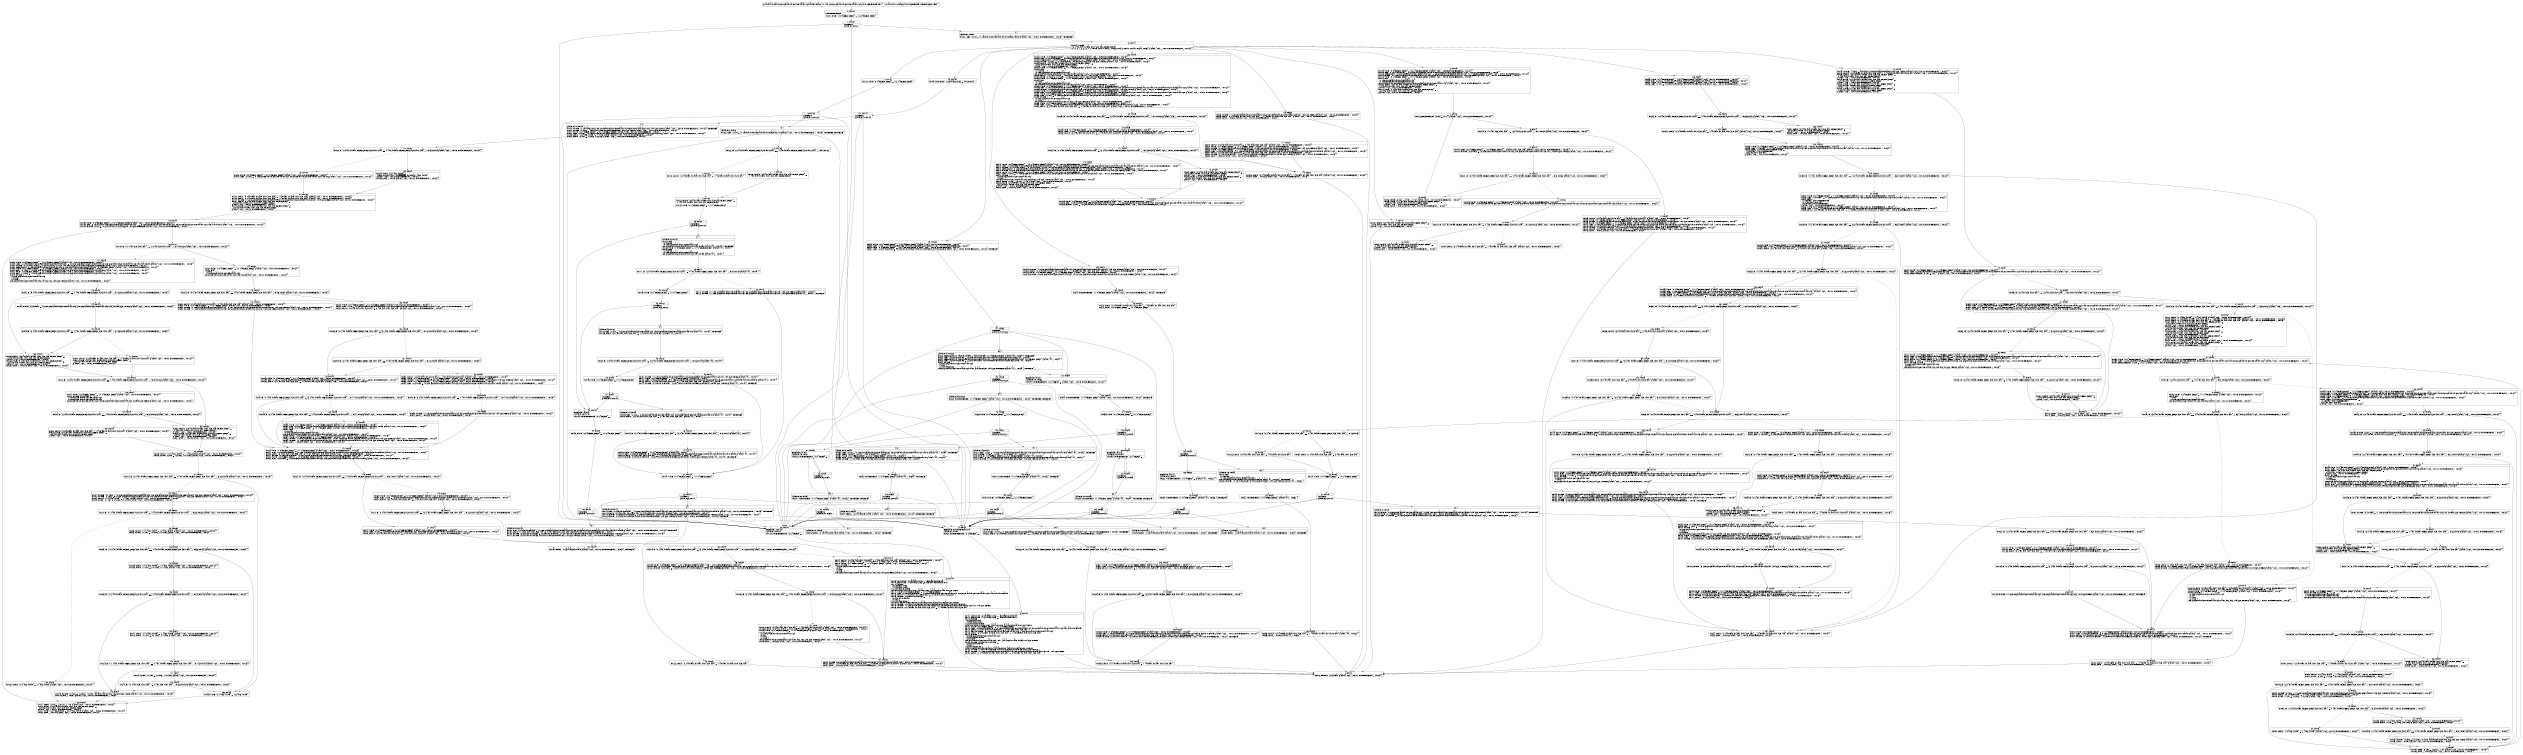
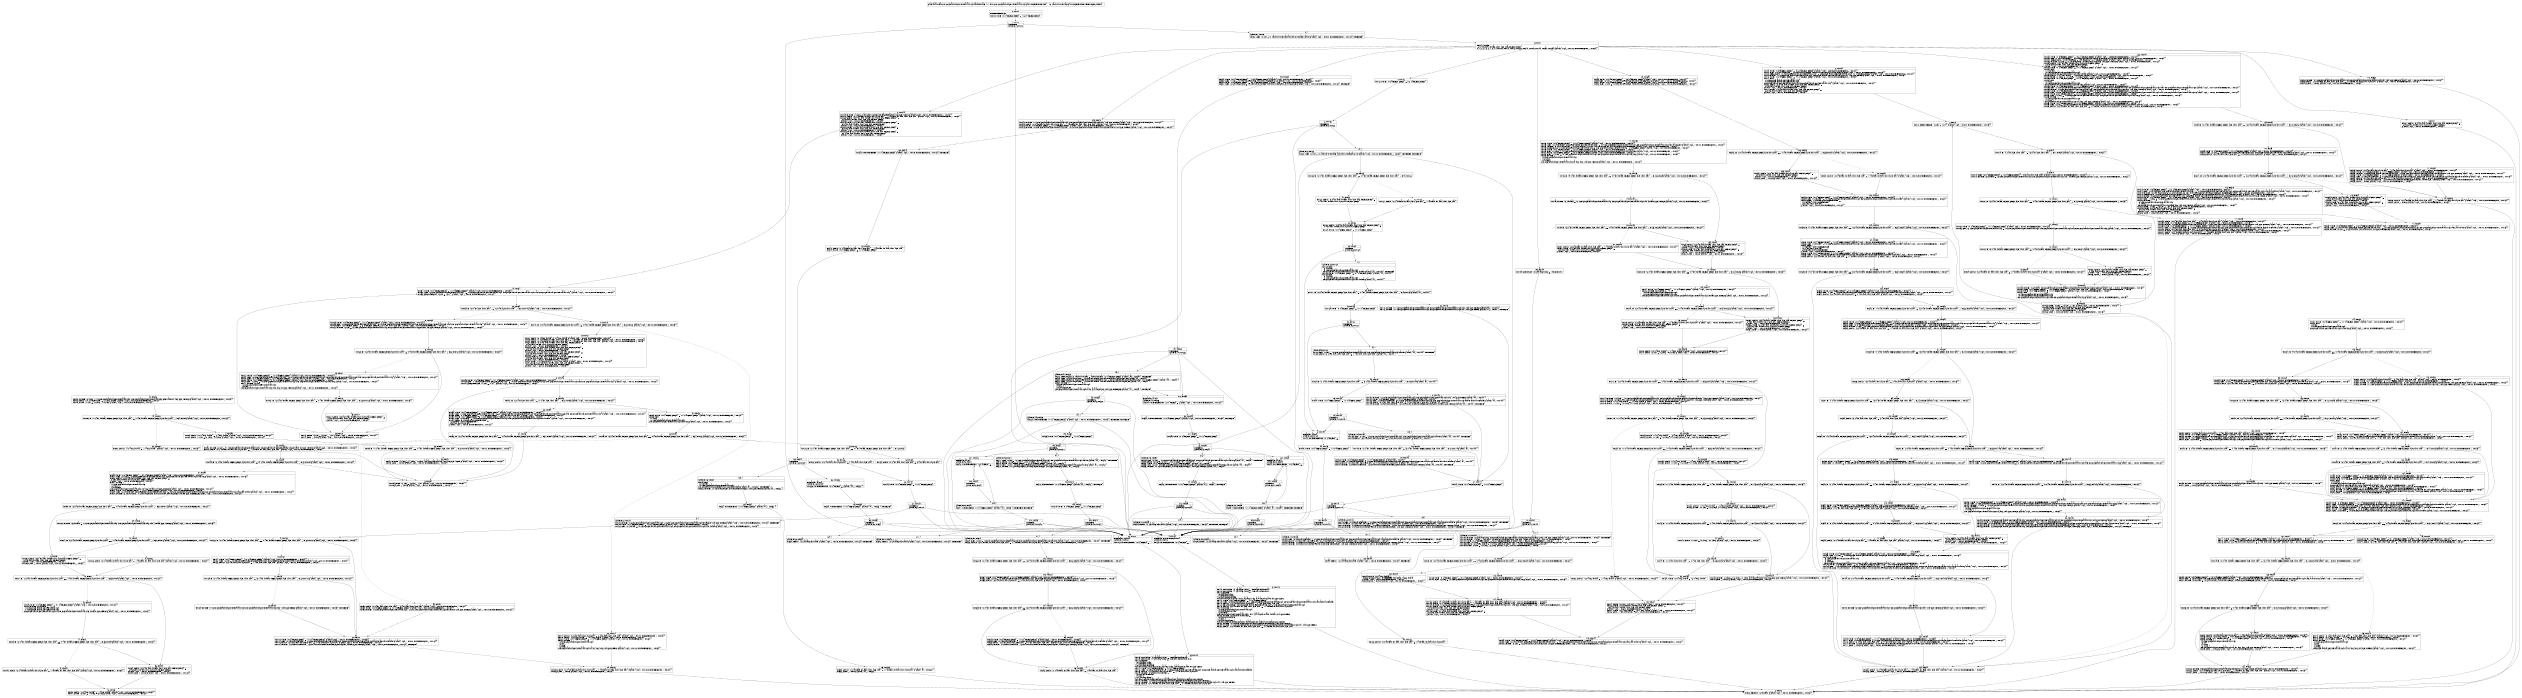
node "116: 0x01e1": removed
node "14: 0x002a": added
node "150: 0x0272": removed
node "47: 0x00d6": removed
